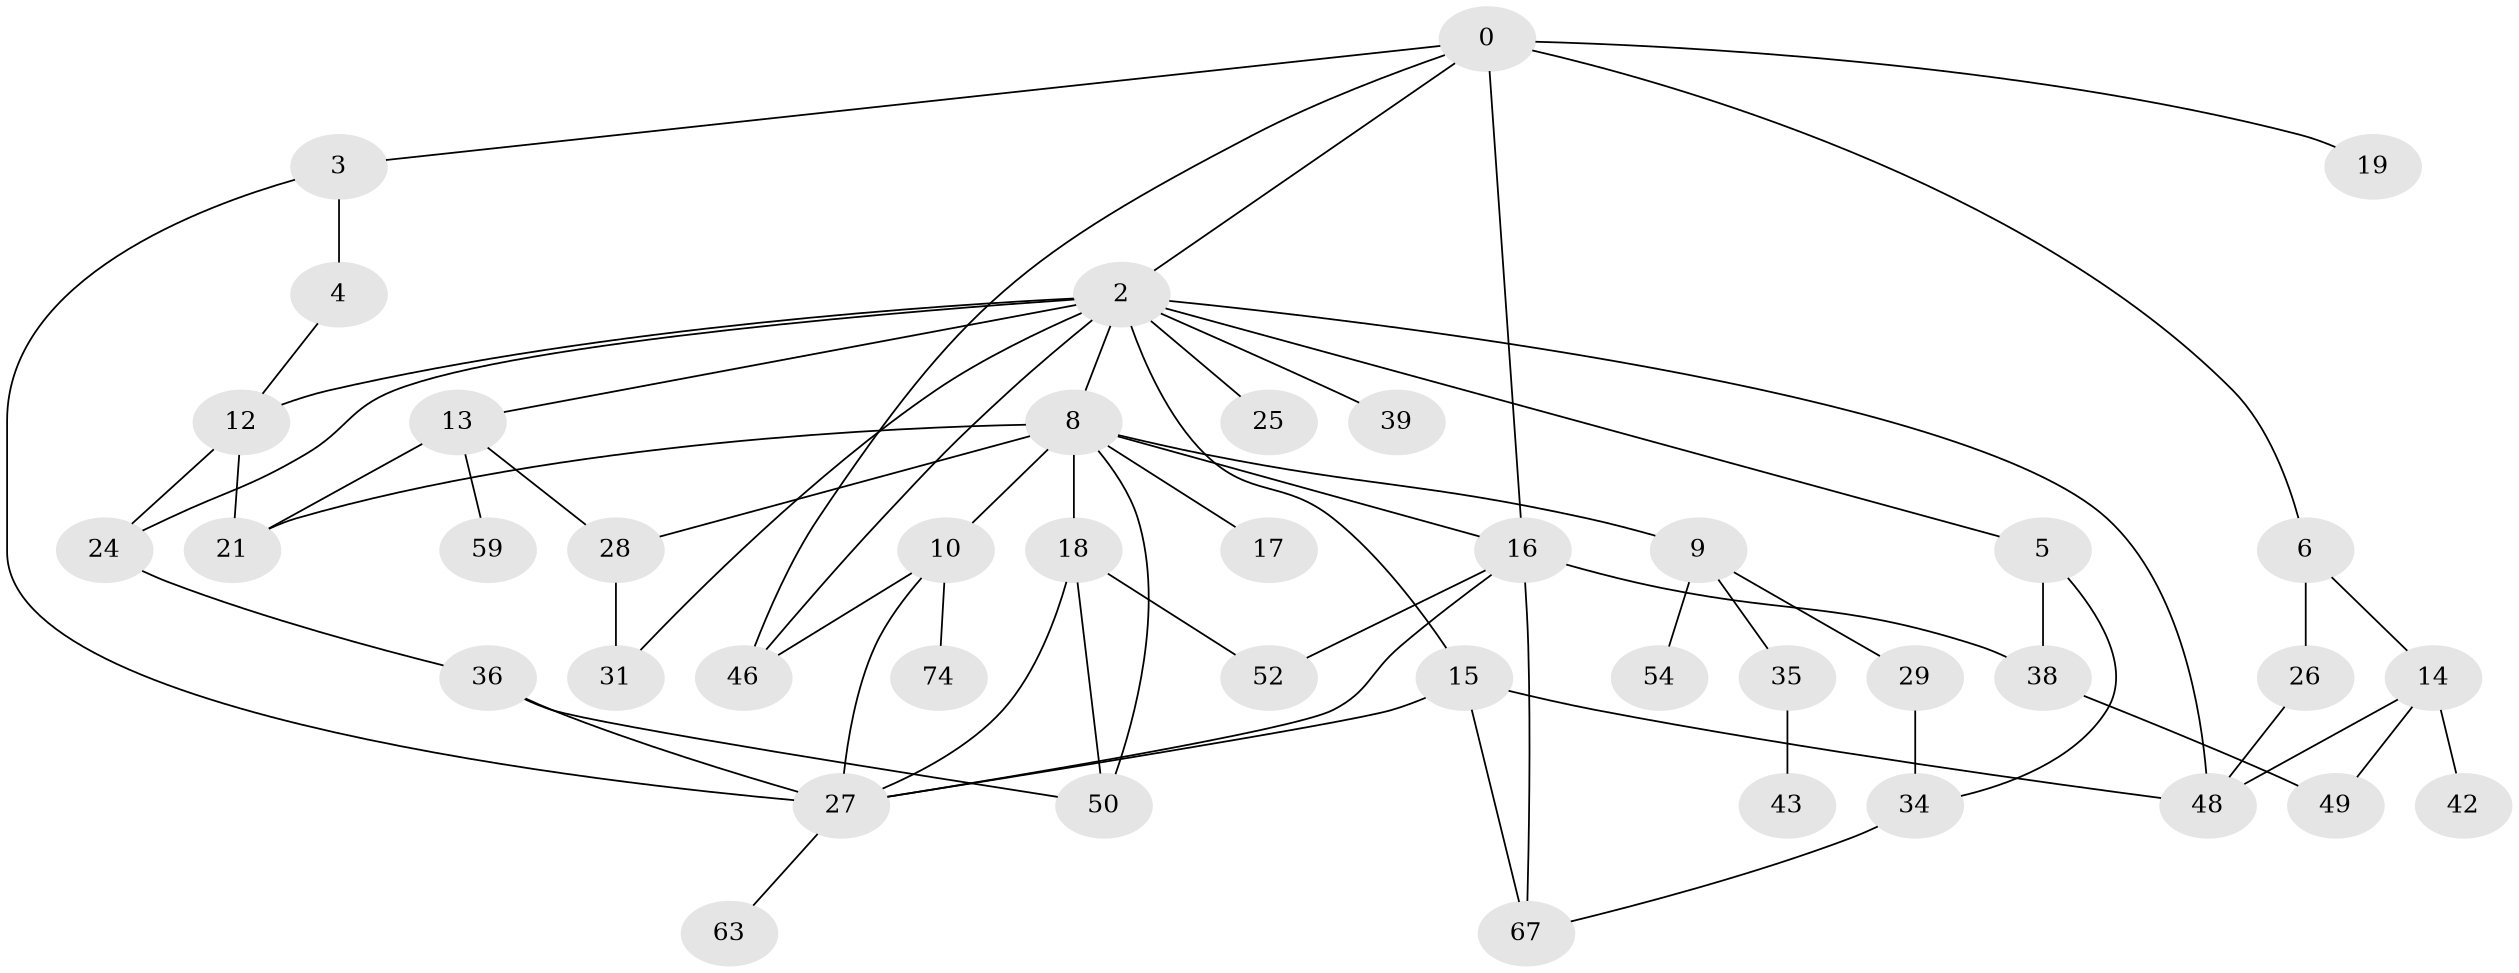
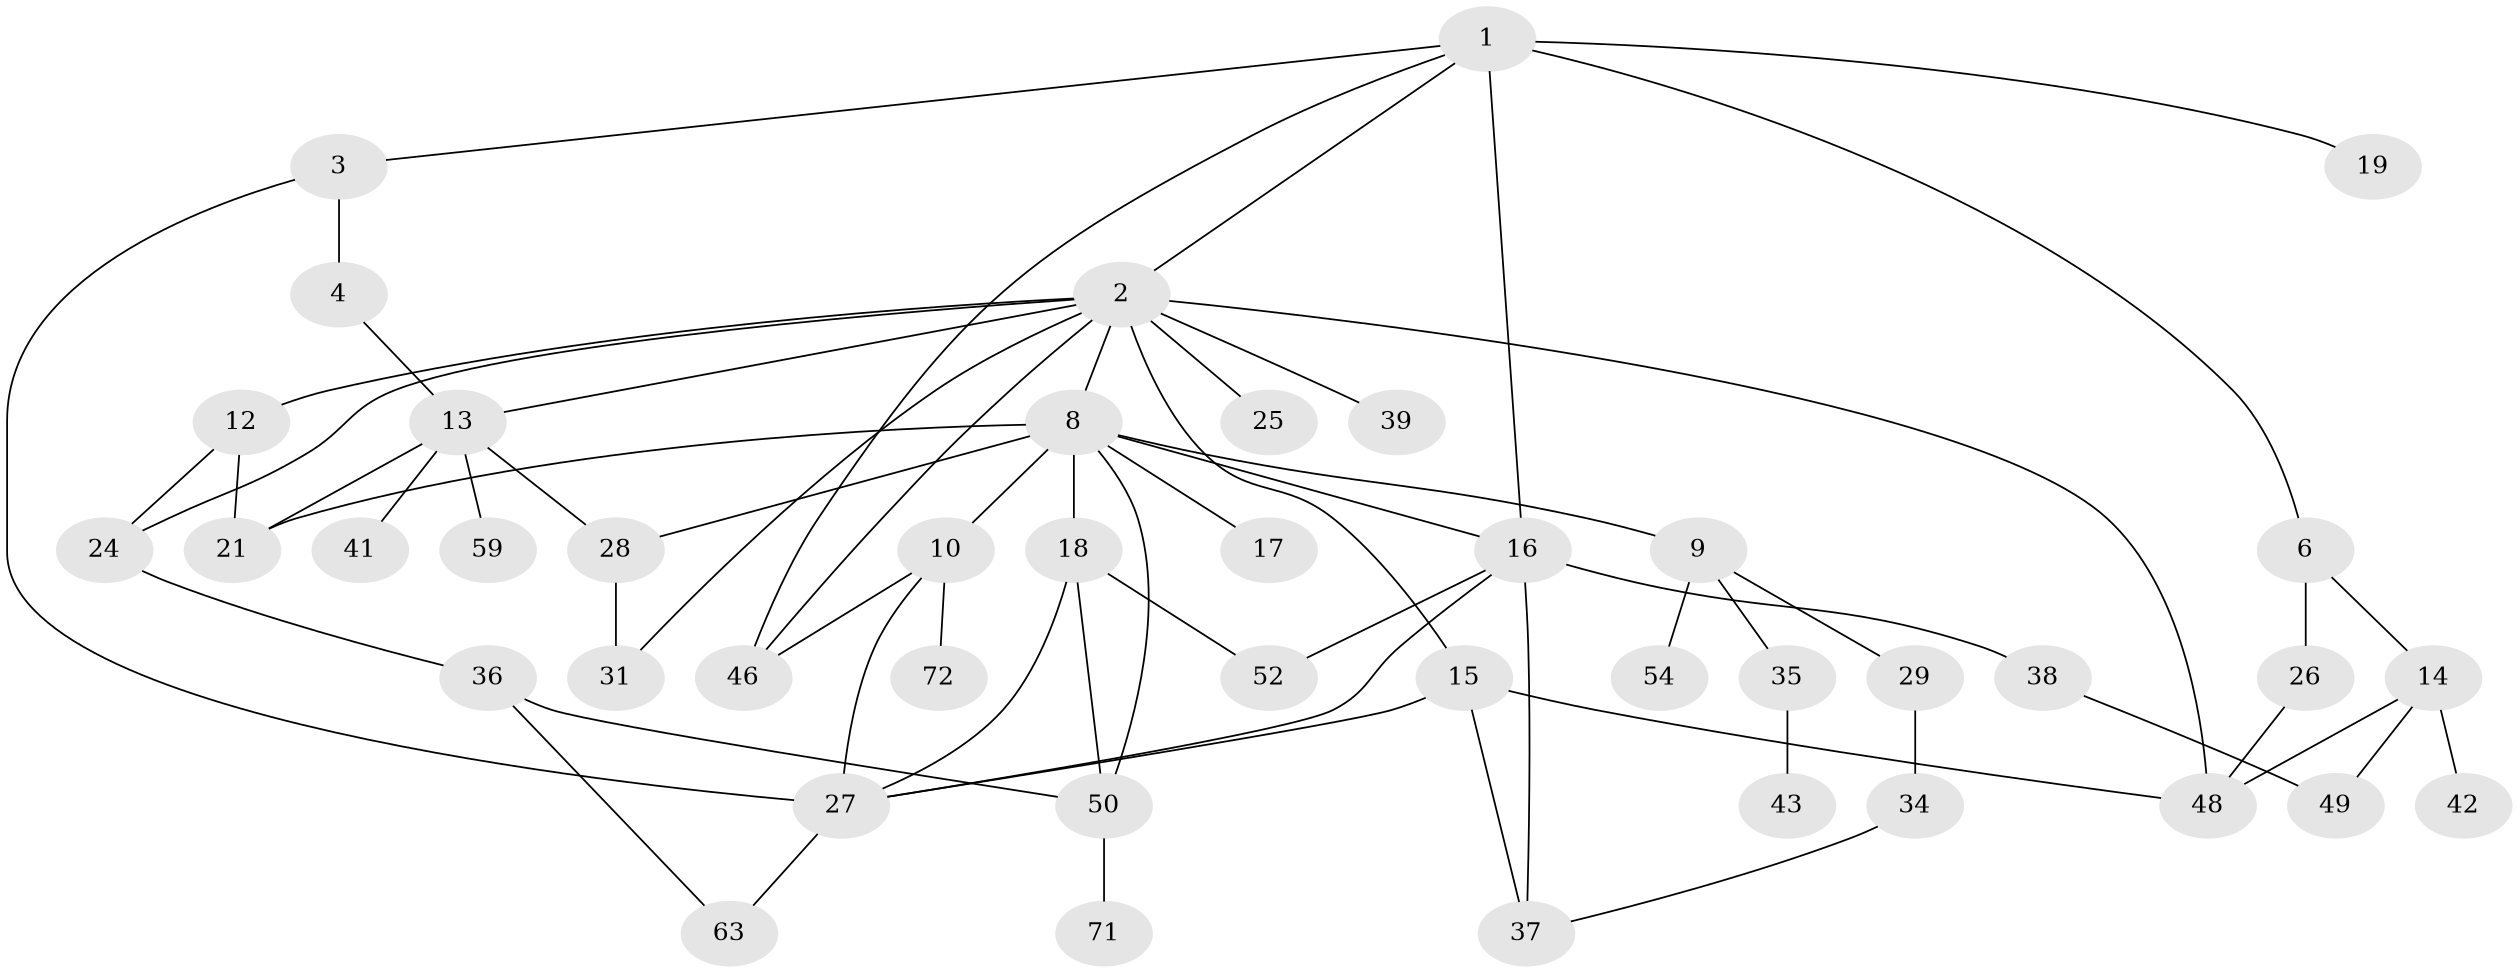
node "0": label "0" -> "1"
edge "4" -- "12": now "4" -- "13"
node "41": added
node "5": removed
node "74": label "74" -> "72"
edge "36" -- "27": now "36" -- "63"
node "71": added
node "67": label "67" -> "37"
